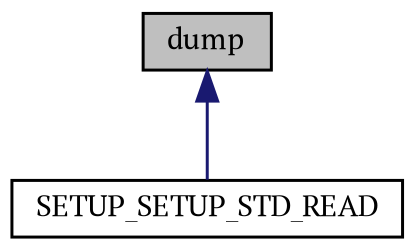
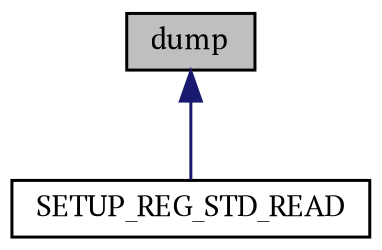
node "SETUP_SETUP_STD_READ": label "SETUP_SETUP_STD_READ" -> "SETUP_REG_STD_READ"
